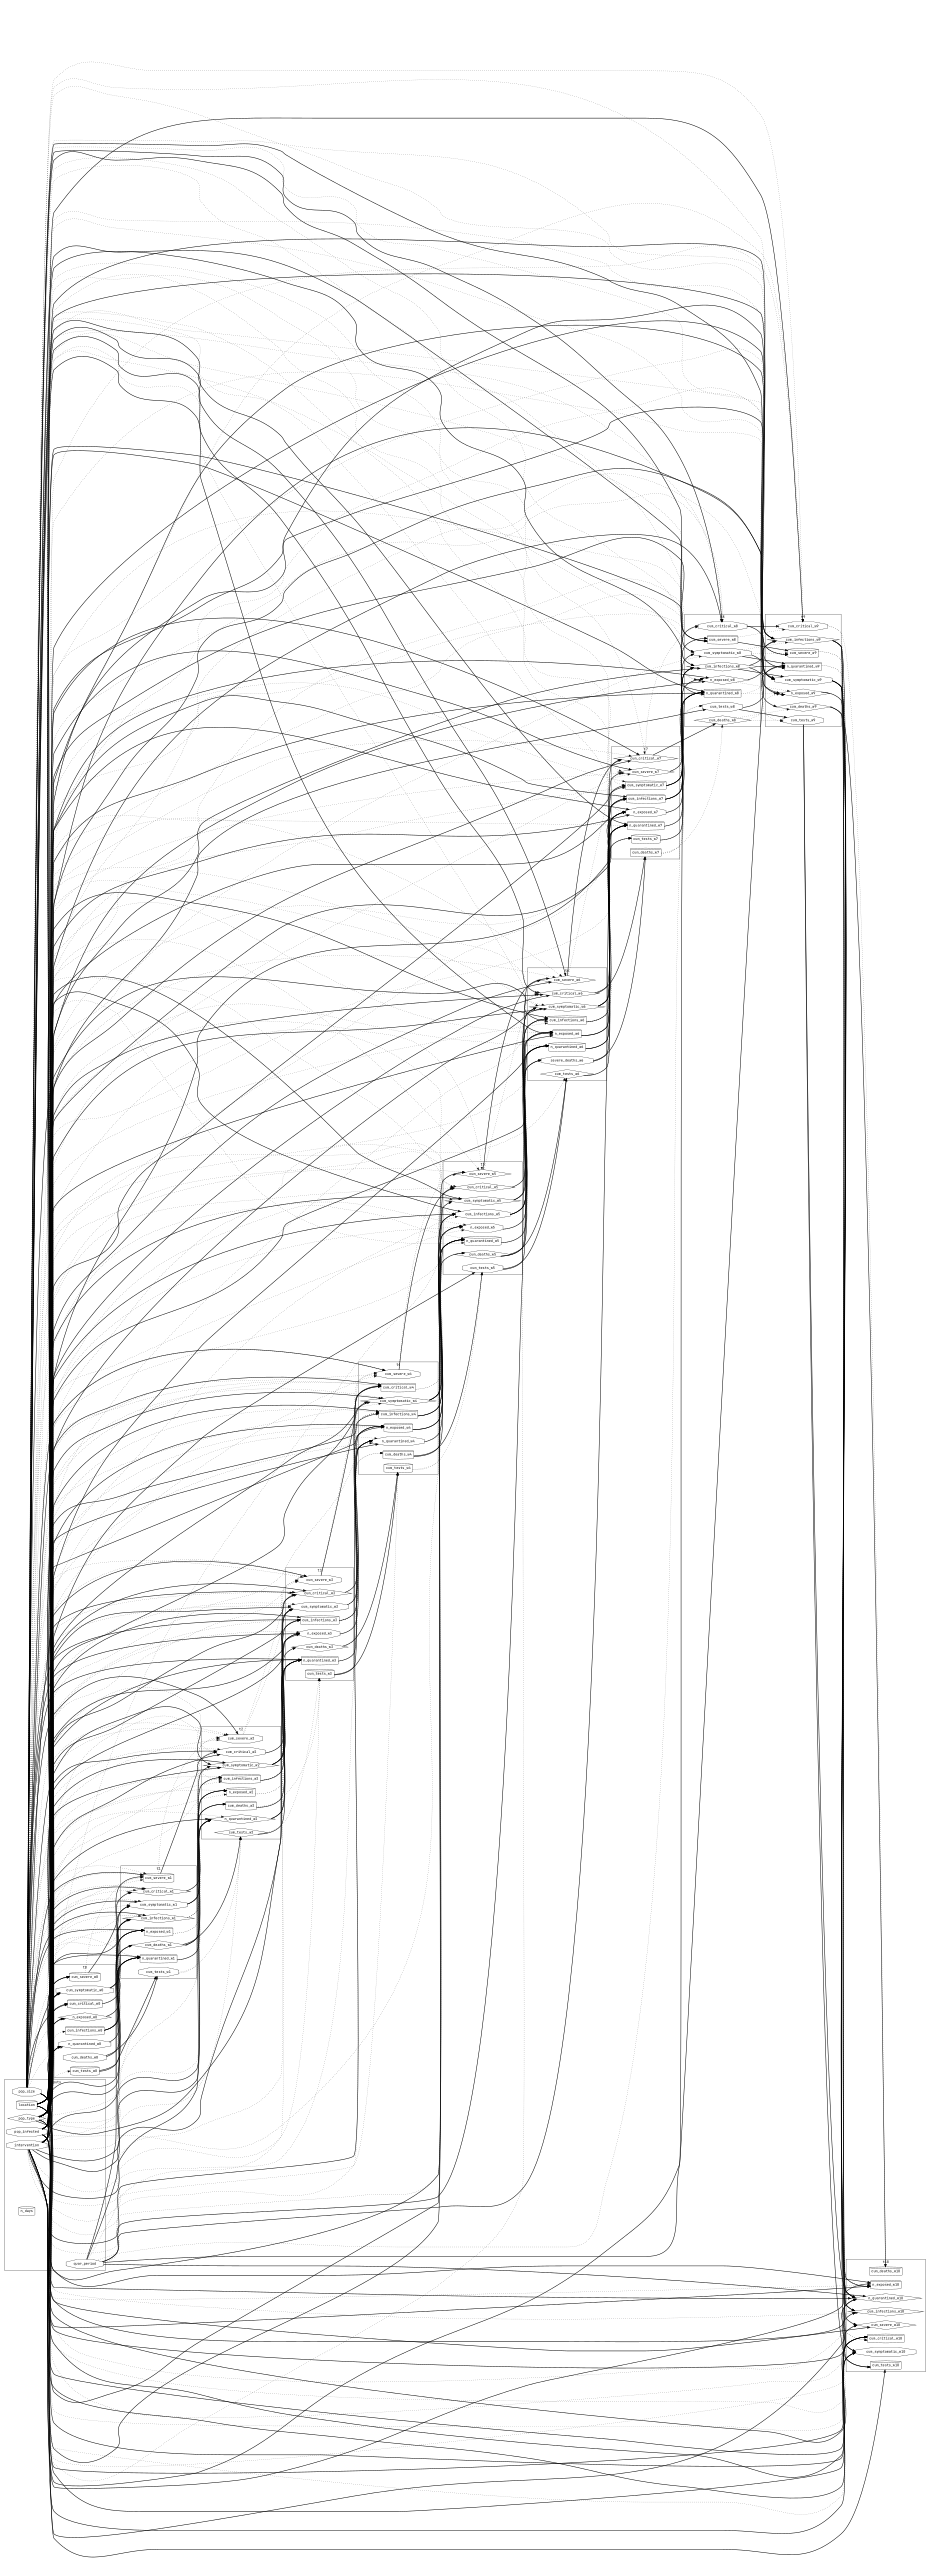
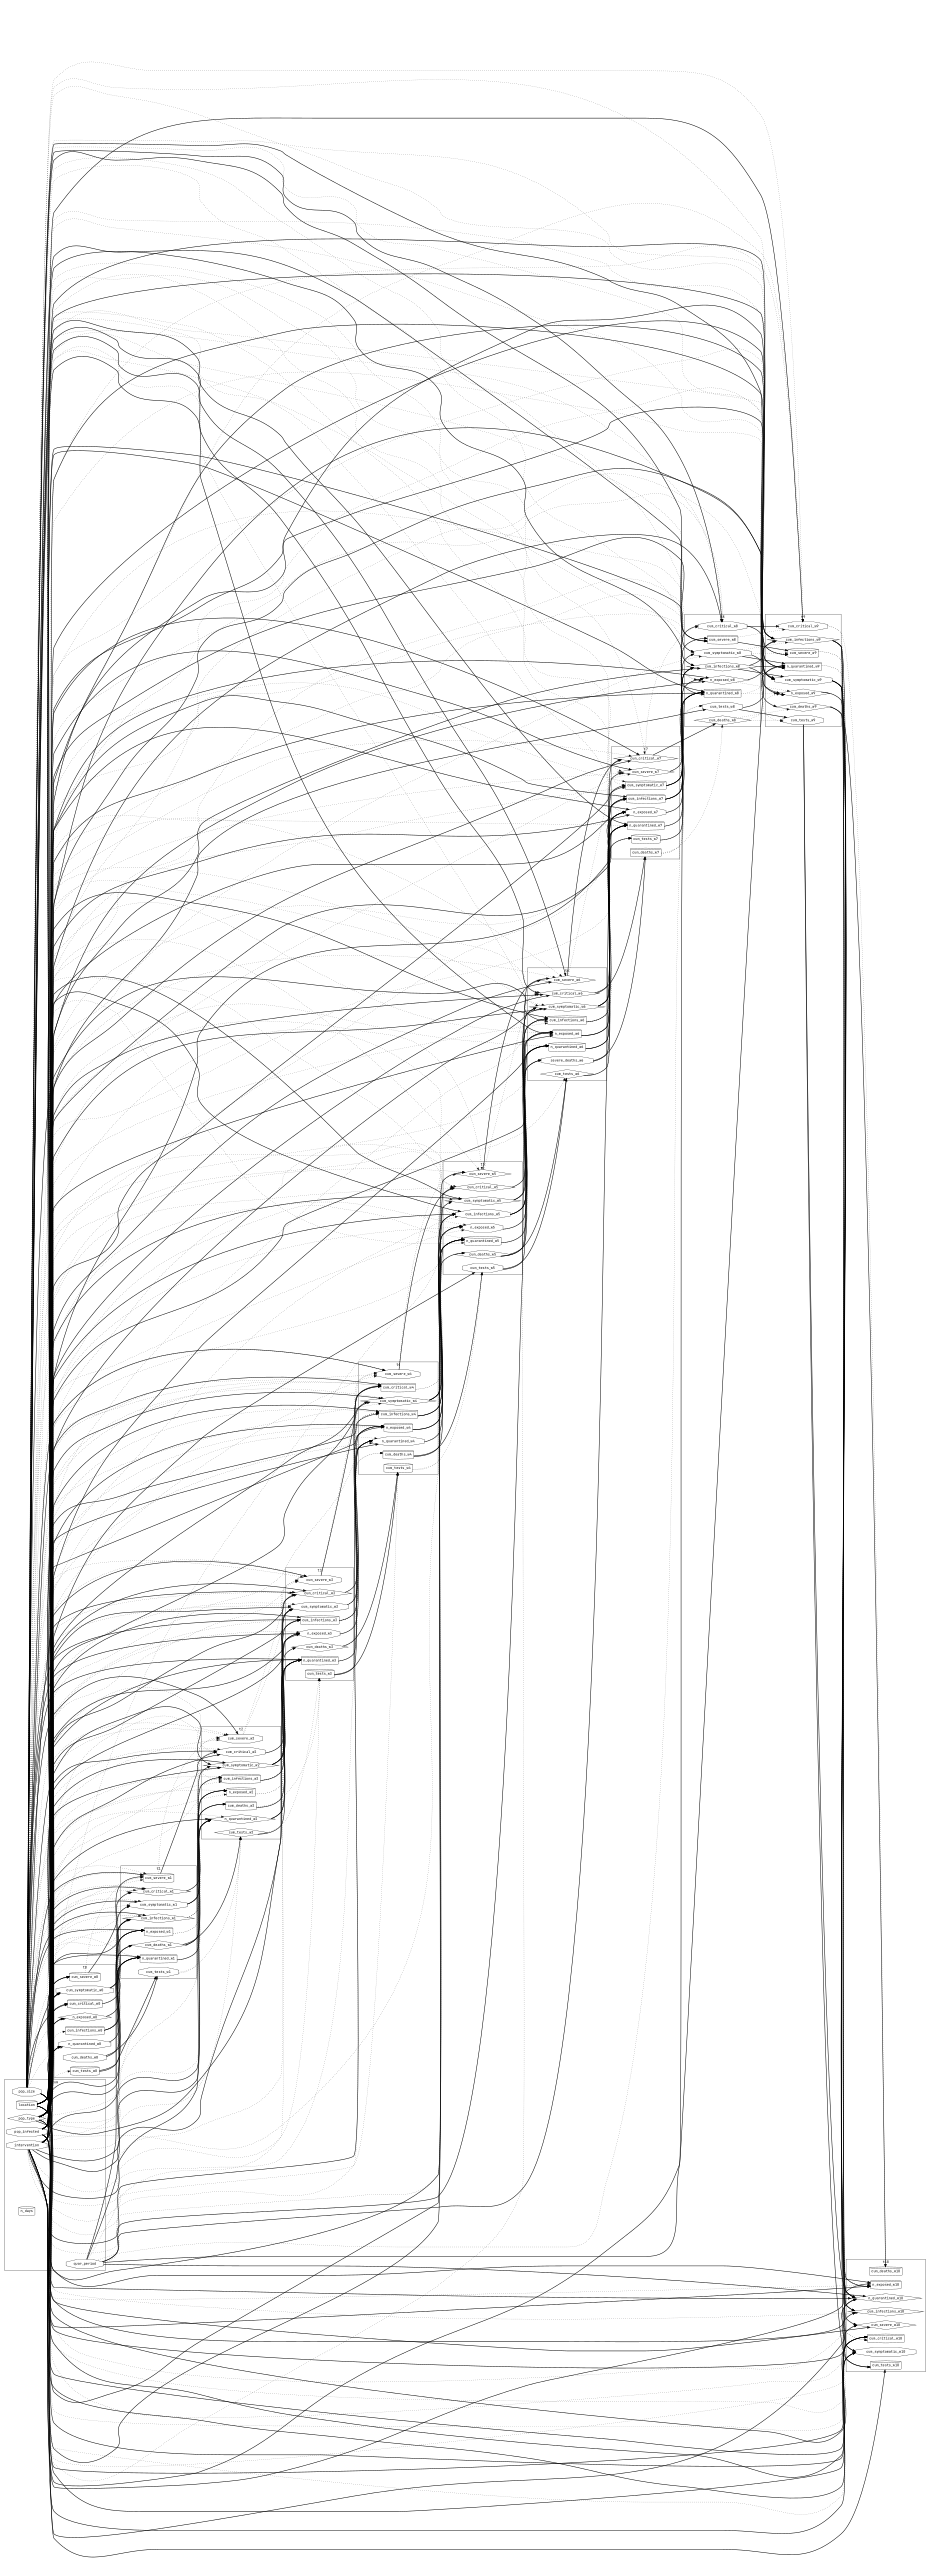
edge "pop_type" -> "n_quarantined_w9": added
edge "cum_infections_w0" -> "cum_symptomatic_w1": style bold -> dotted
cluster "inputs": label "inputs" -> "cum"
